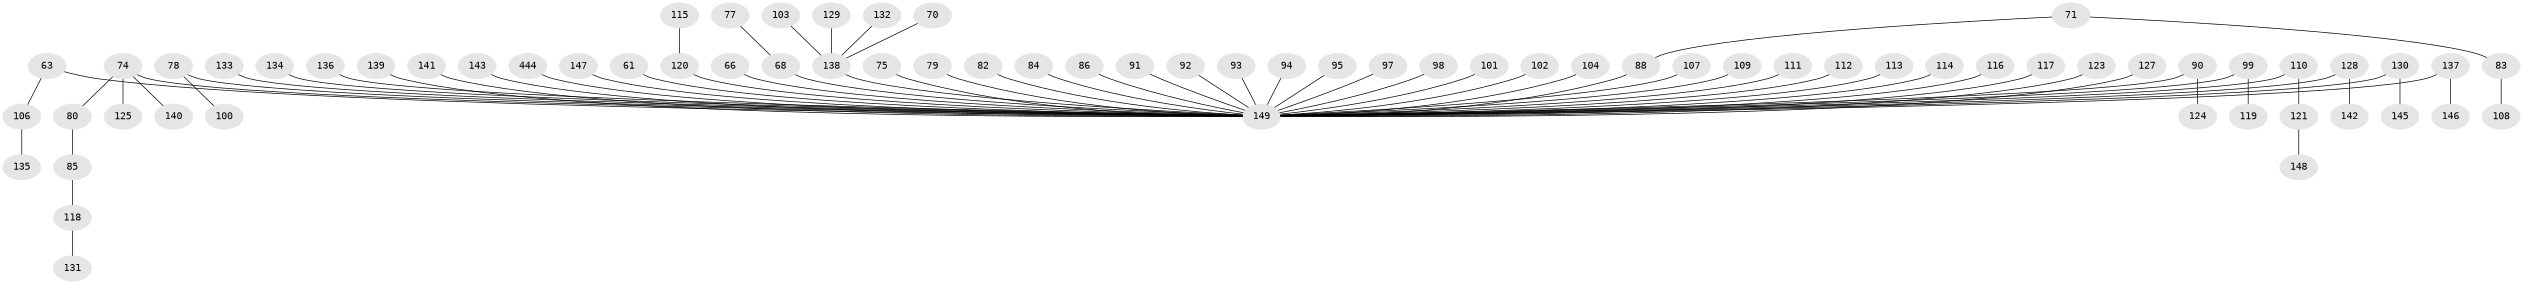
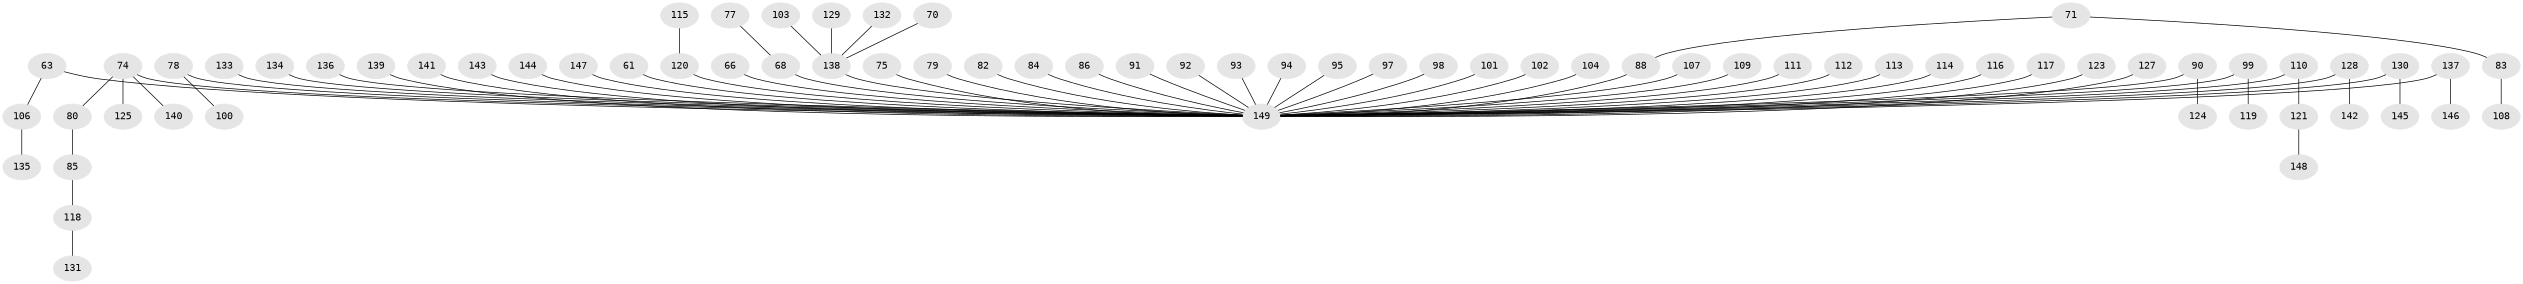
node "444": label "444" -> "144"
